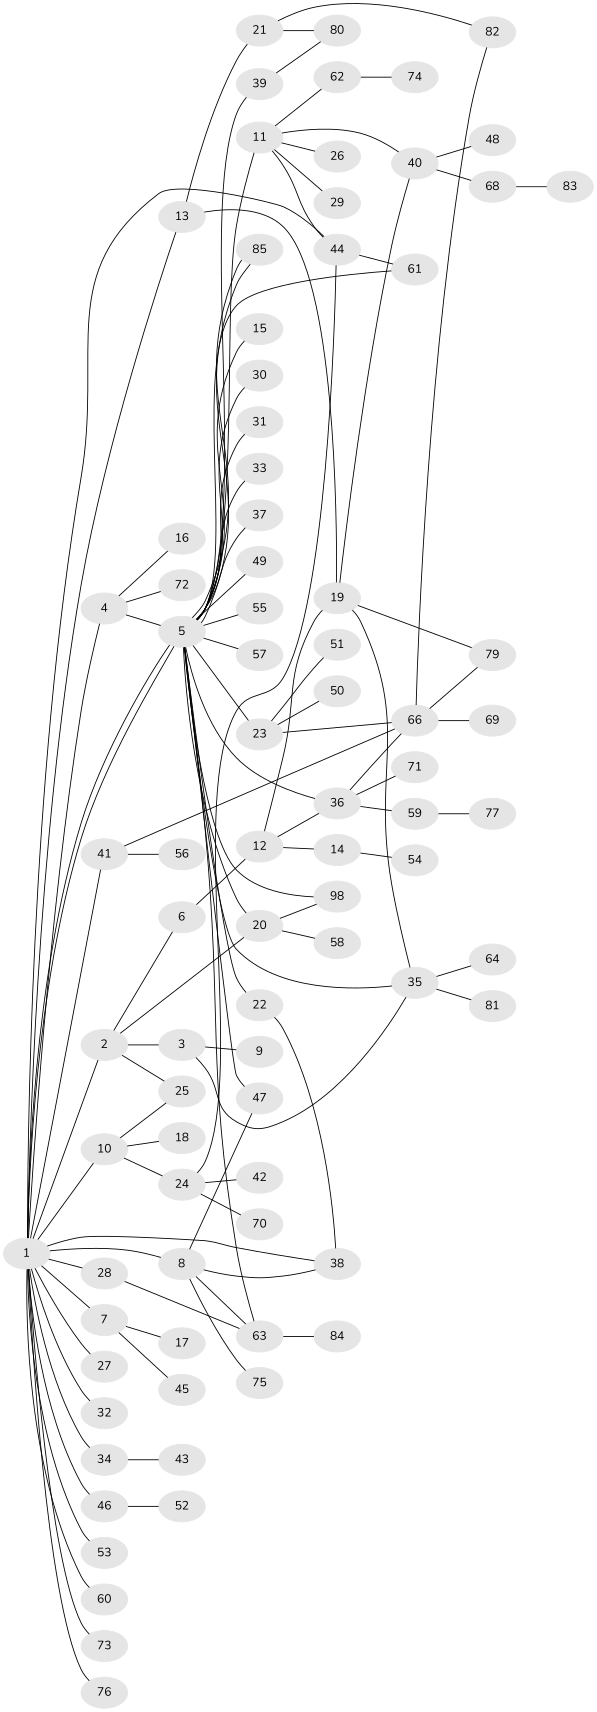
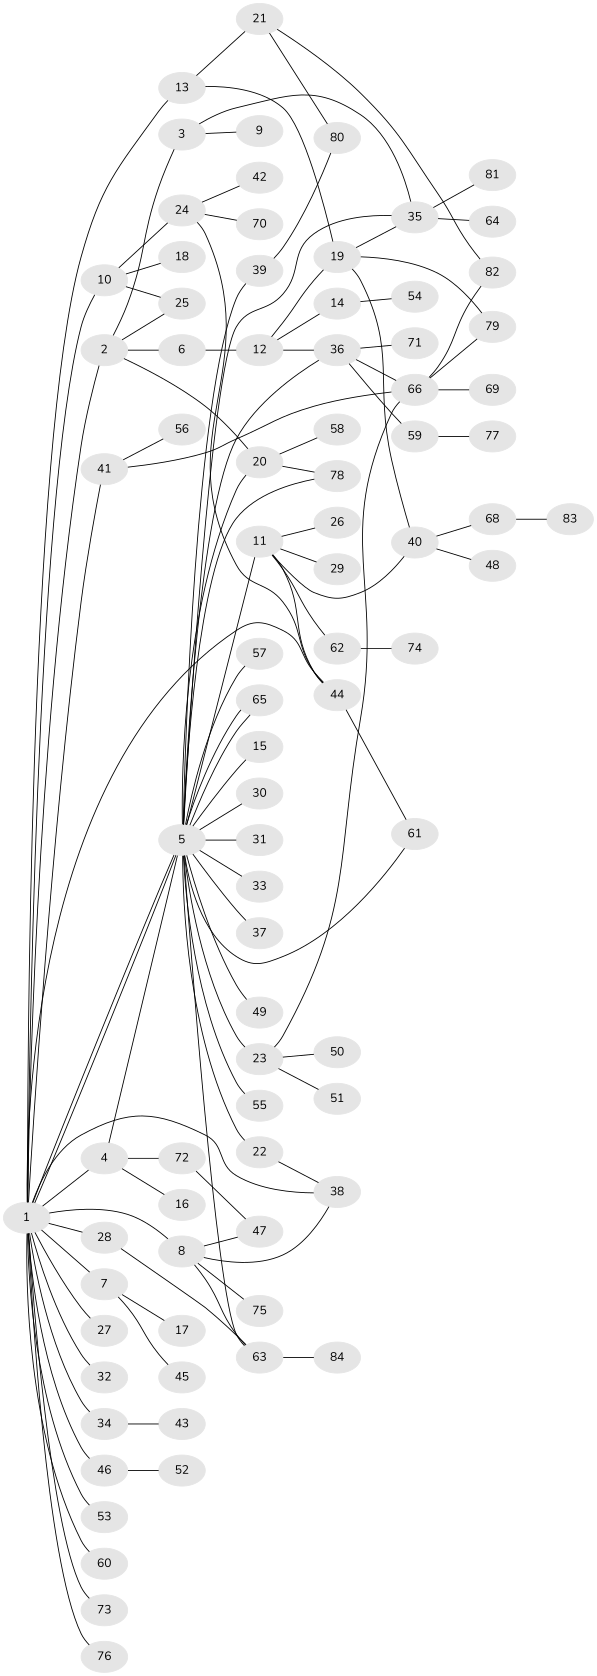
node "85": label "85" -> "65"
edge "5" -- "47": now "72" -- "47"
node "98": label "98" -> "78"
